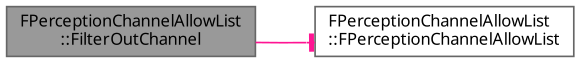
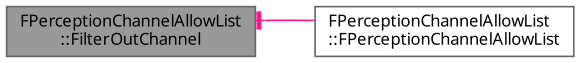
edge "FPerceptionChannelAllowList ::FilterOutChannel" -> "FPerceptionChannelAllowList ::FPerceptionChannelAllowList": reversed
